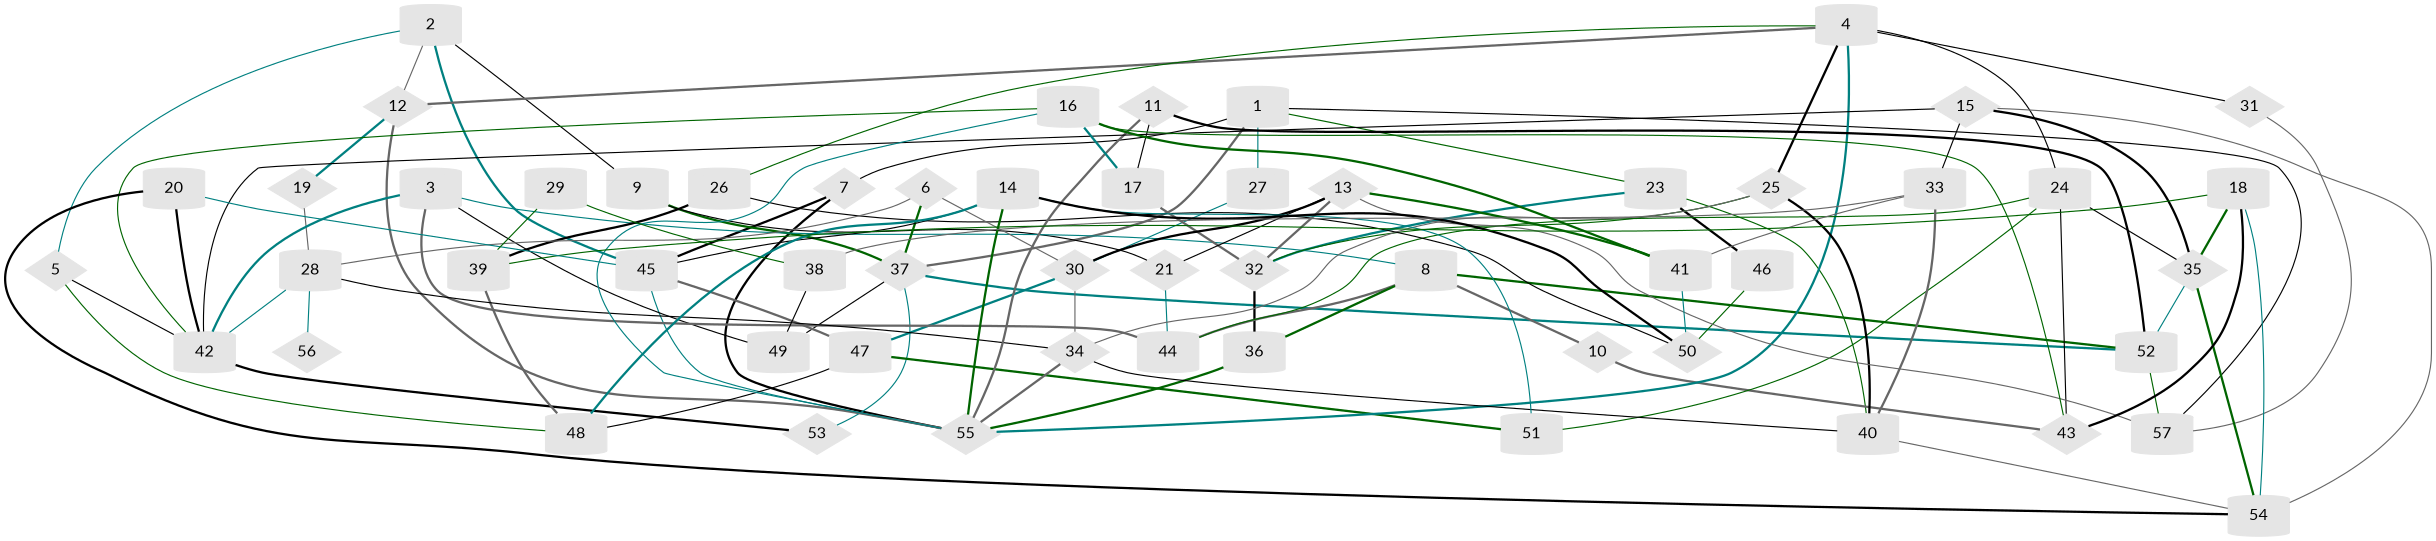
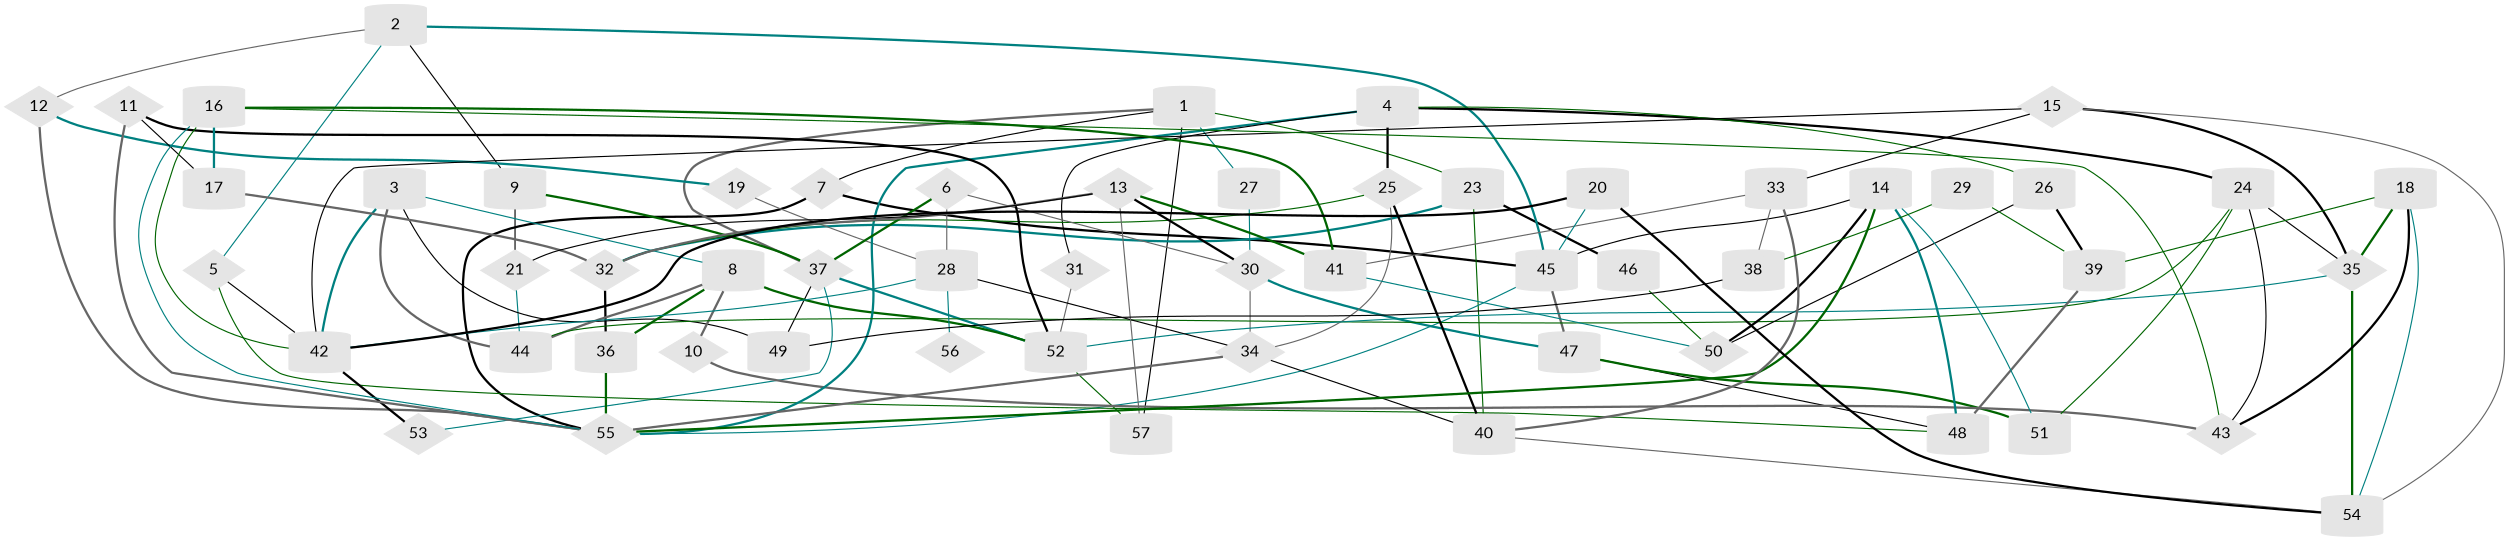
edge "4" -- "12": removed
edge "4" -- "24": style solid -> bold
edge "31" -- "57": now "31" -- "52"
